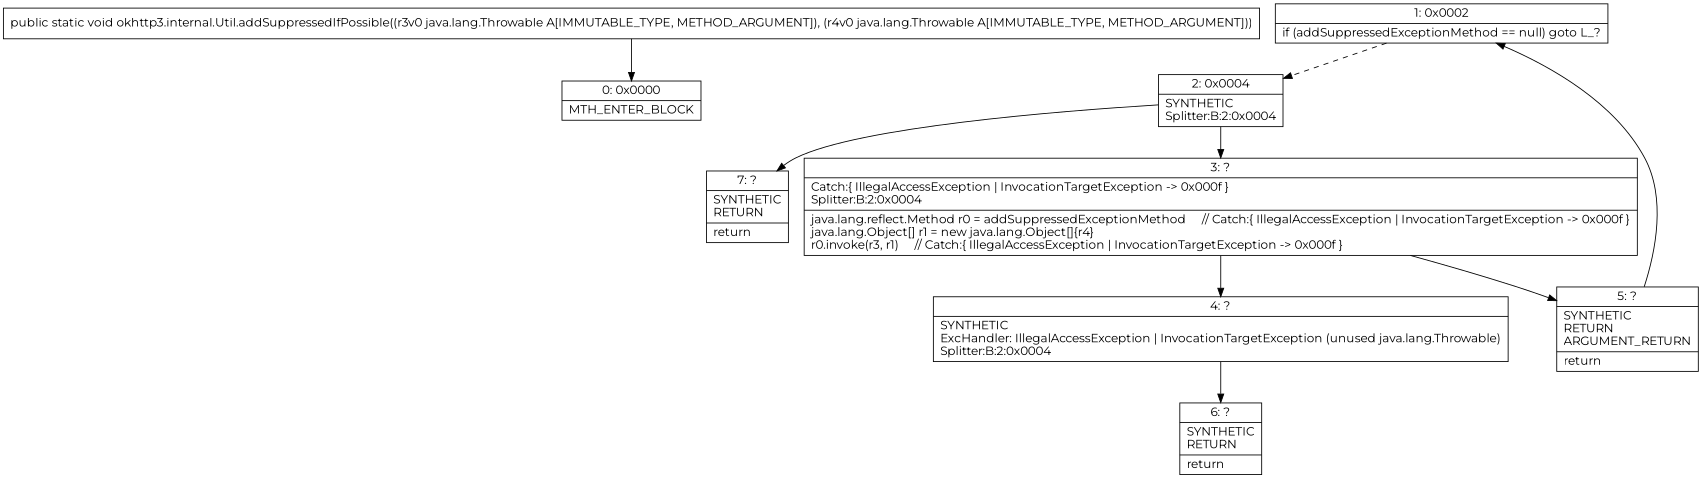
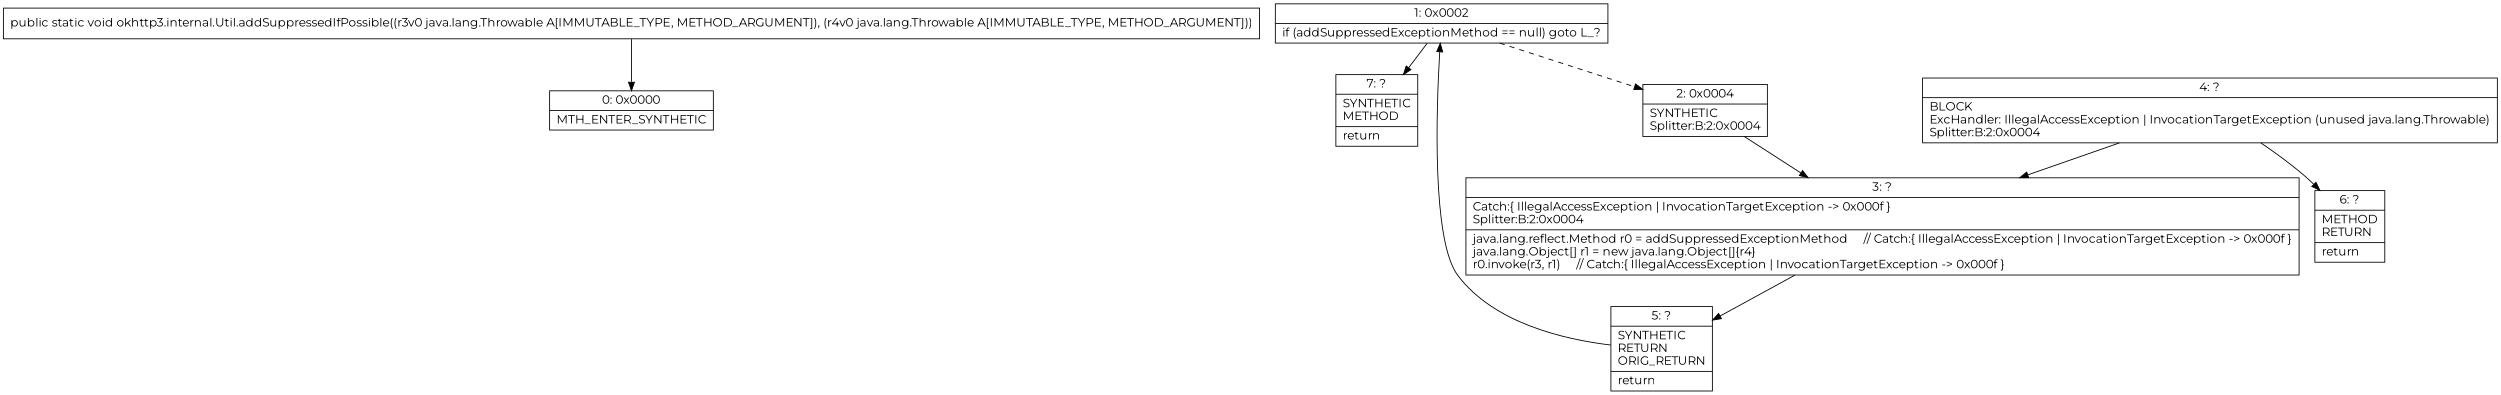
node "0: 0x0000": text "MTH_ENTER_BLOCK" -> "MTH_ENTER_SYNTHETIC"
edge "2: 0x0004" -> "7: ?": now "1: 0x0002" -> "7: ?"
node "7: ?": text "RETURN" -> "METHOD"
edge "3: ?" -> "4: ?": reversed
node "4: ?": text "SYNTHETIC" -> "BLOCK"
node "5: ?": text "ARGUMENT_RETURN" -> "ORIG_RETURN"
node "6: ?": text "SYNTHETIC" -> "METHOD"
